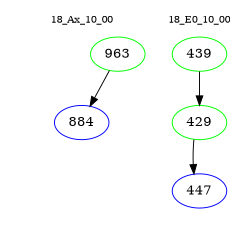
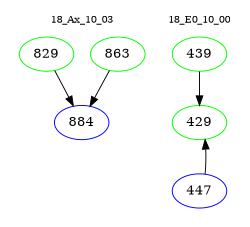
cluster "18_Ax_10_00": label "18_Ax_10_00" -> "18_Ax_10_03"
node "829": added
node "963": label "963" -> "863"
edge "429" -> "447": reversed
